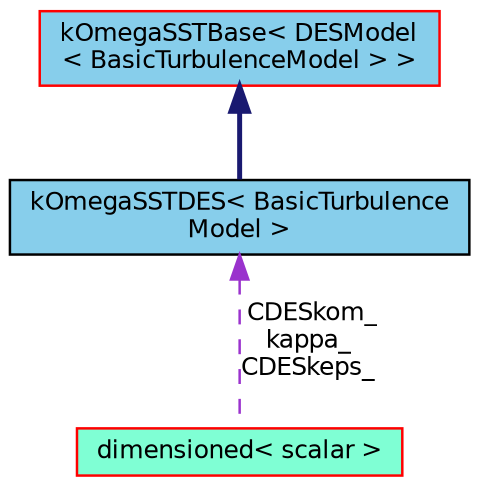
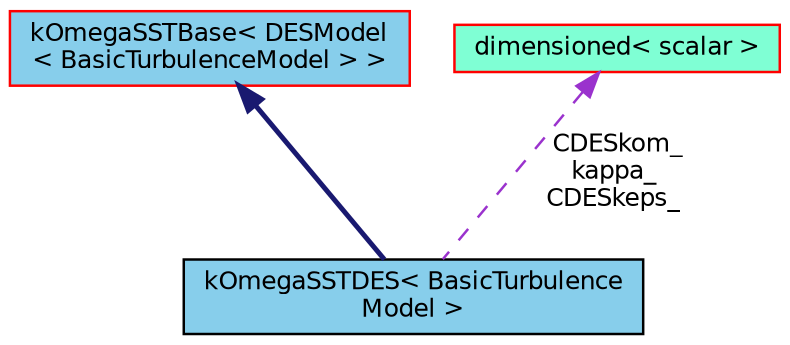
edge "dimensioned< scalar >" -> "kOmegaSSTDES< BasicTurbulence Model >": reversed
